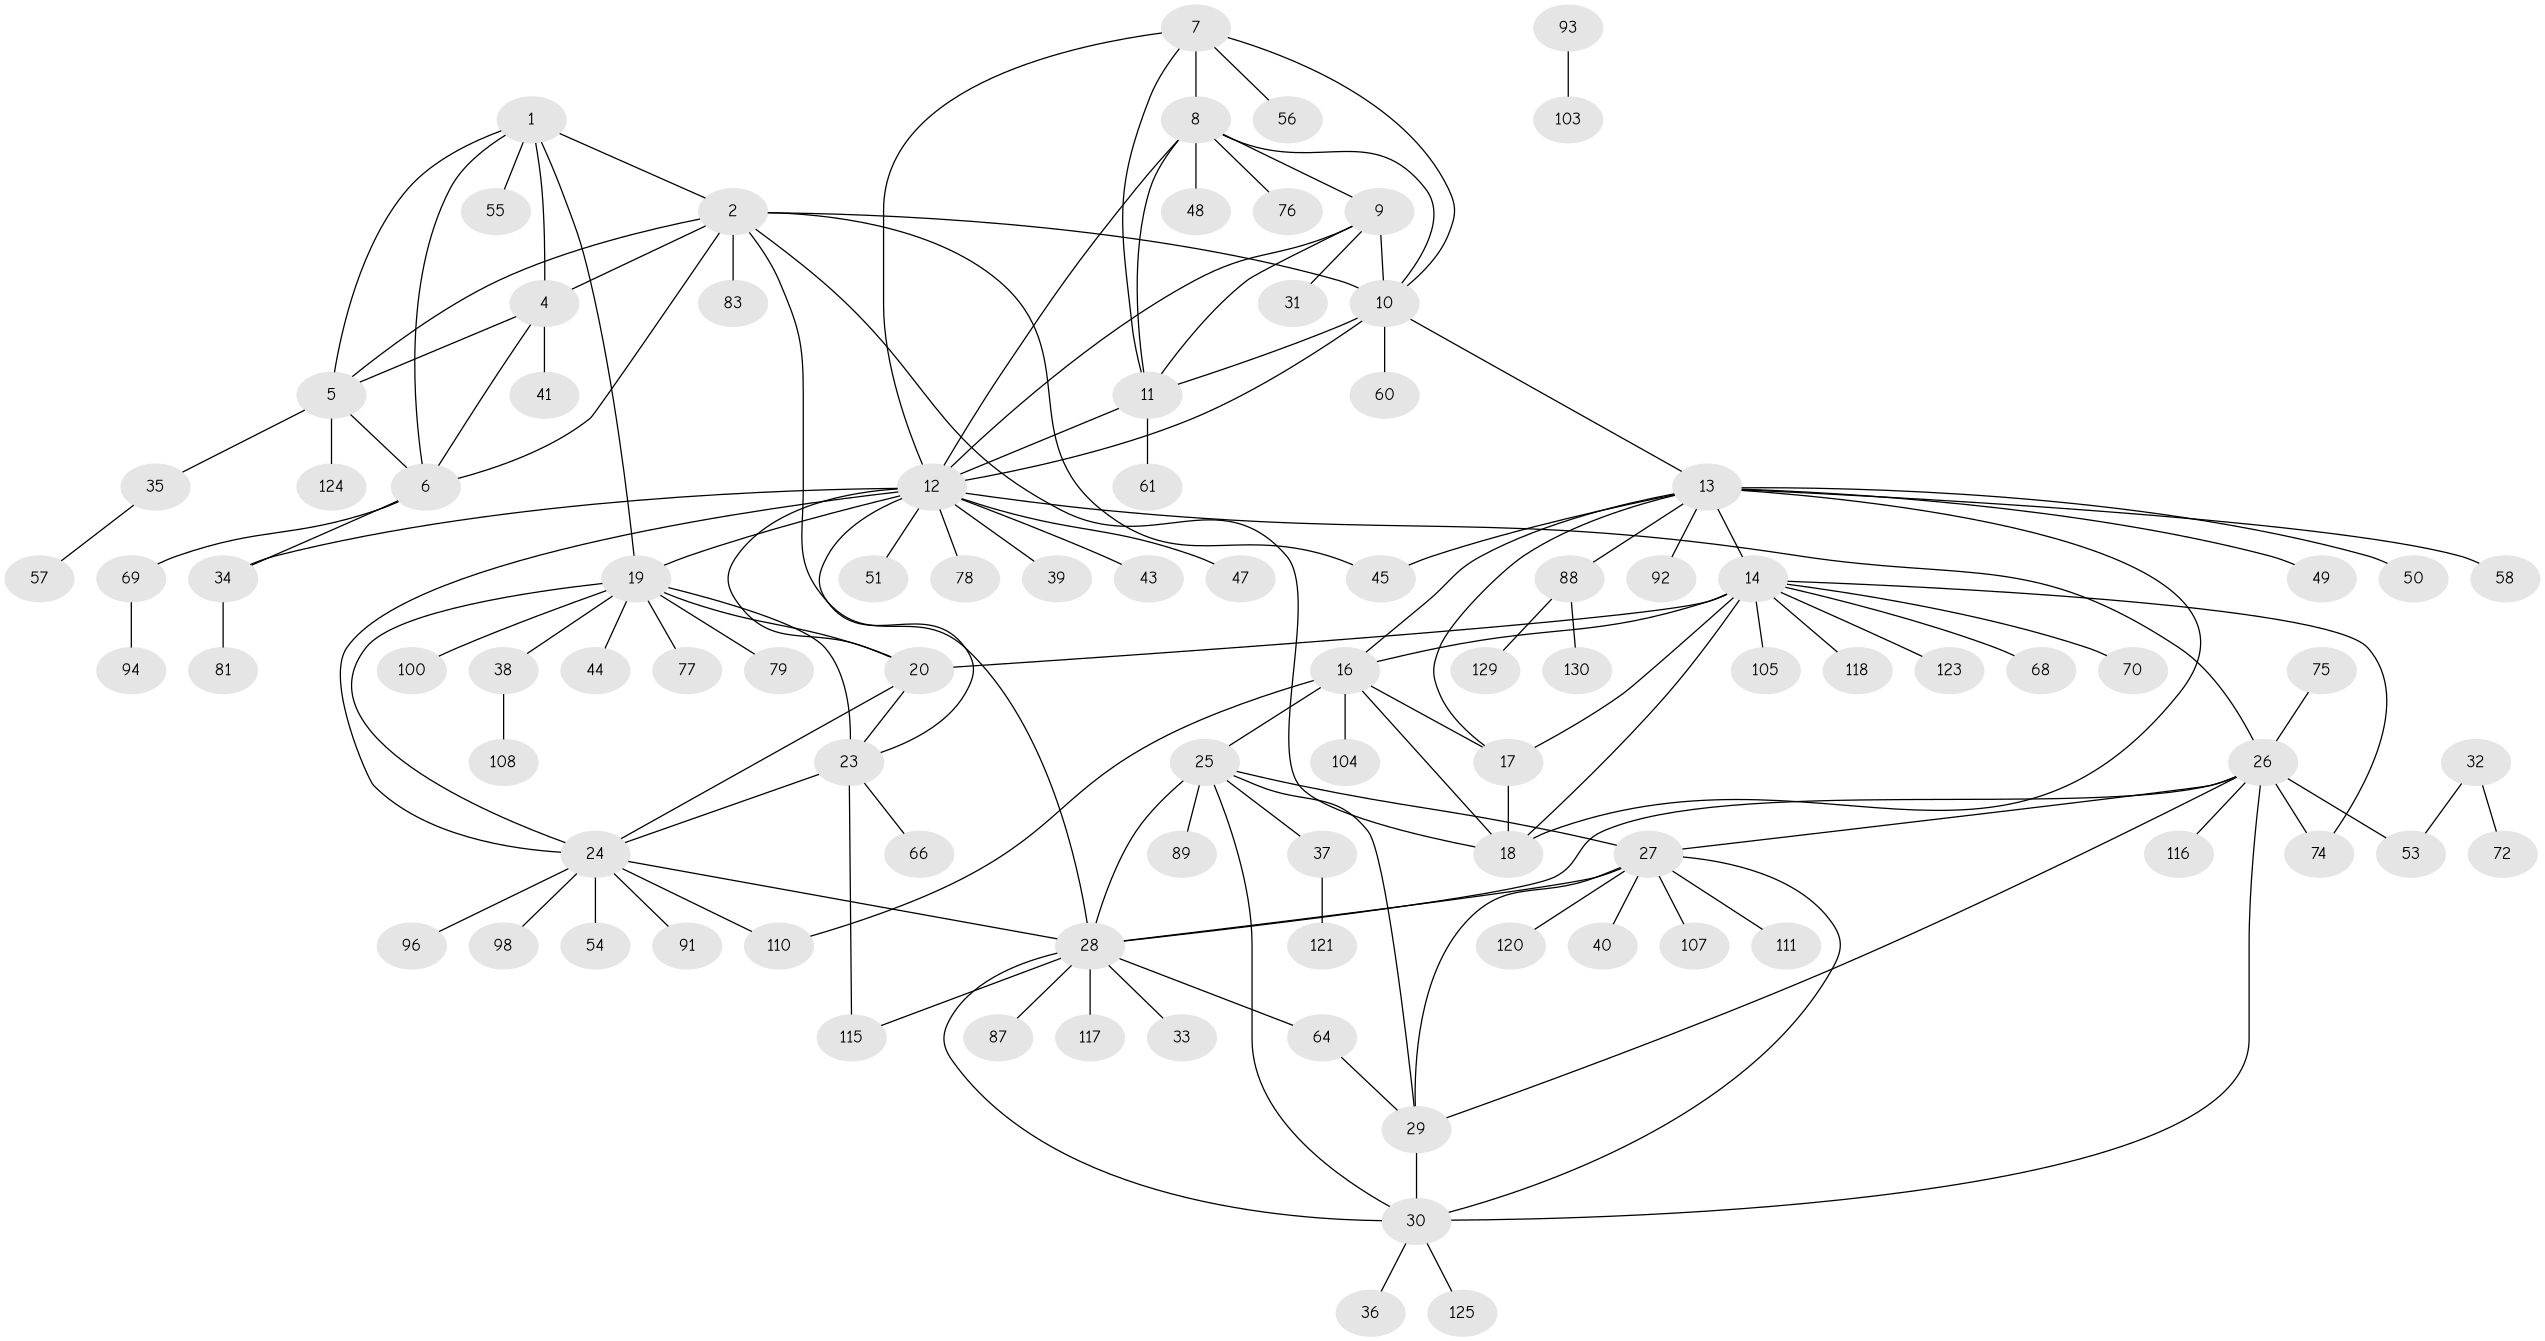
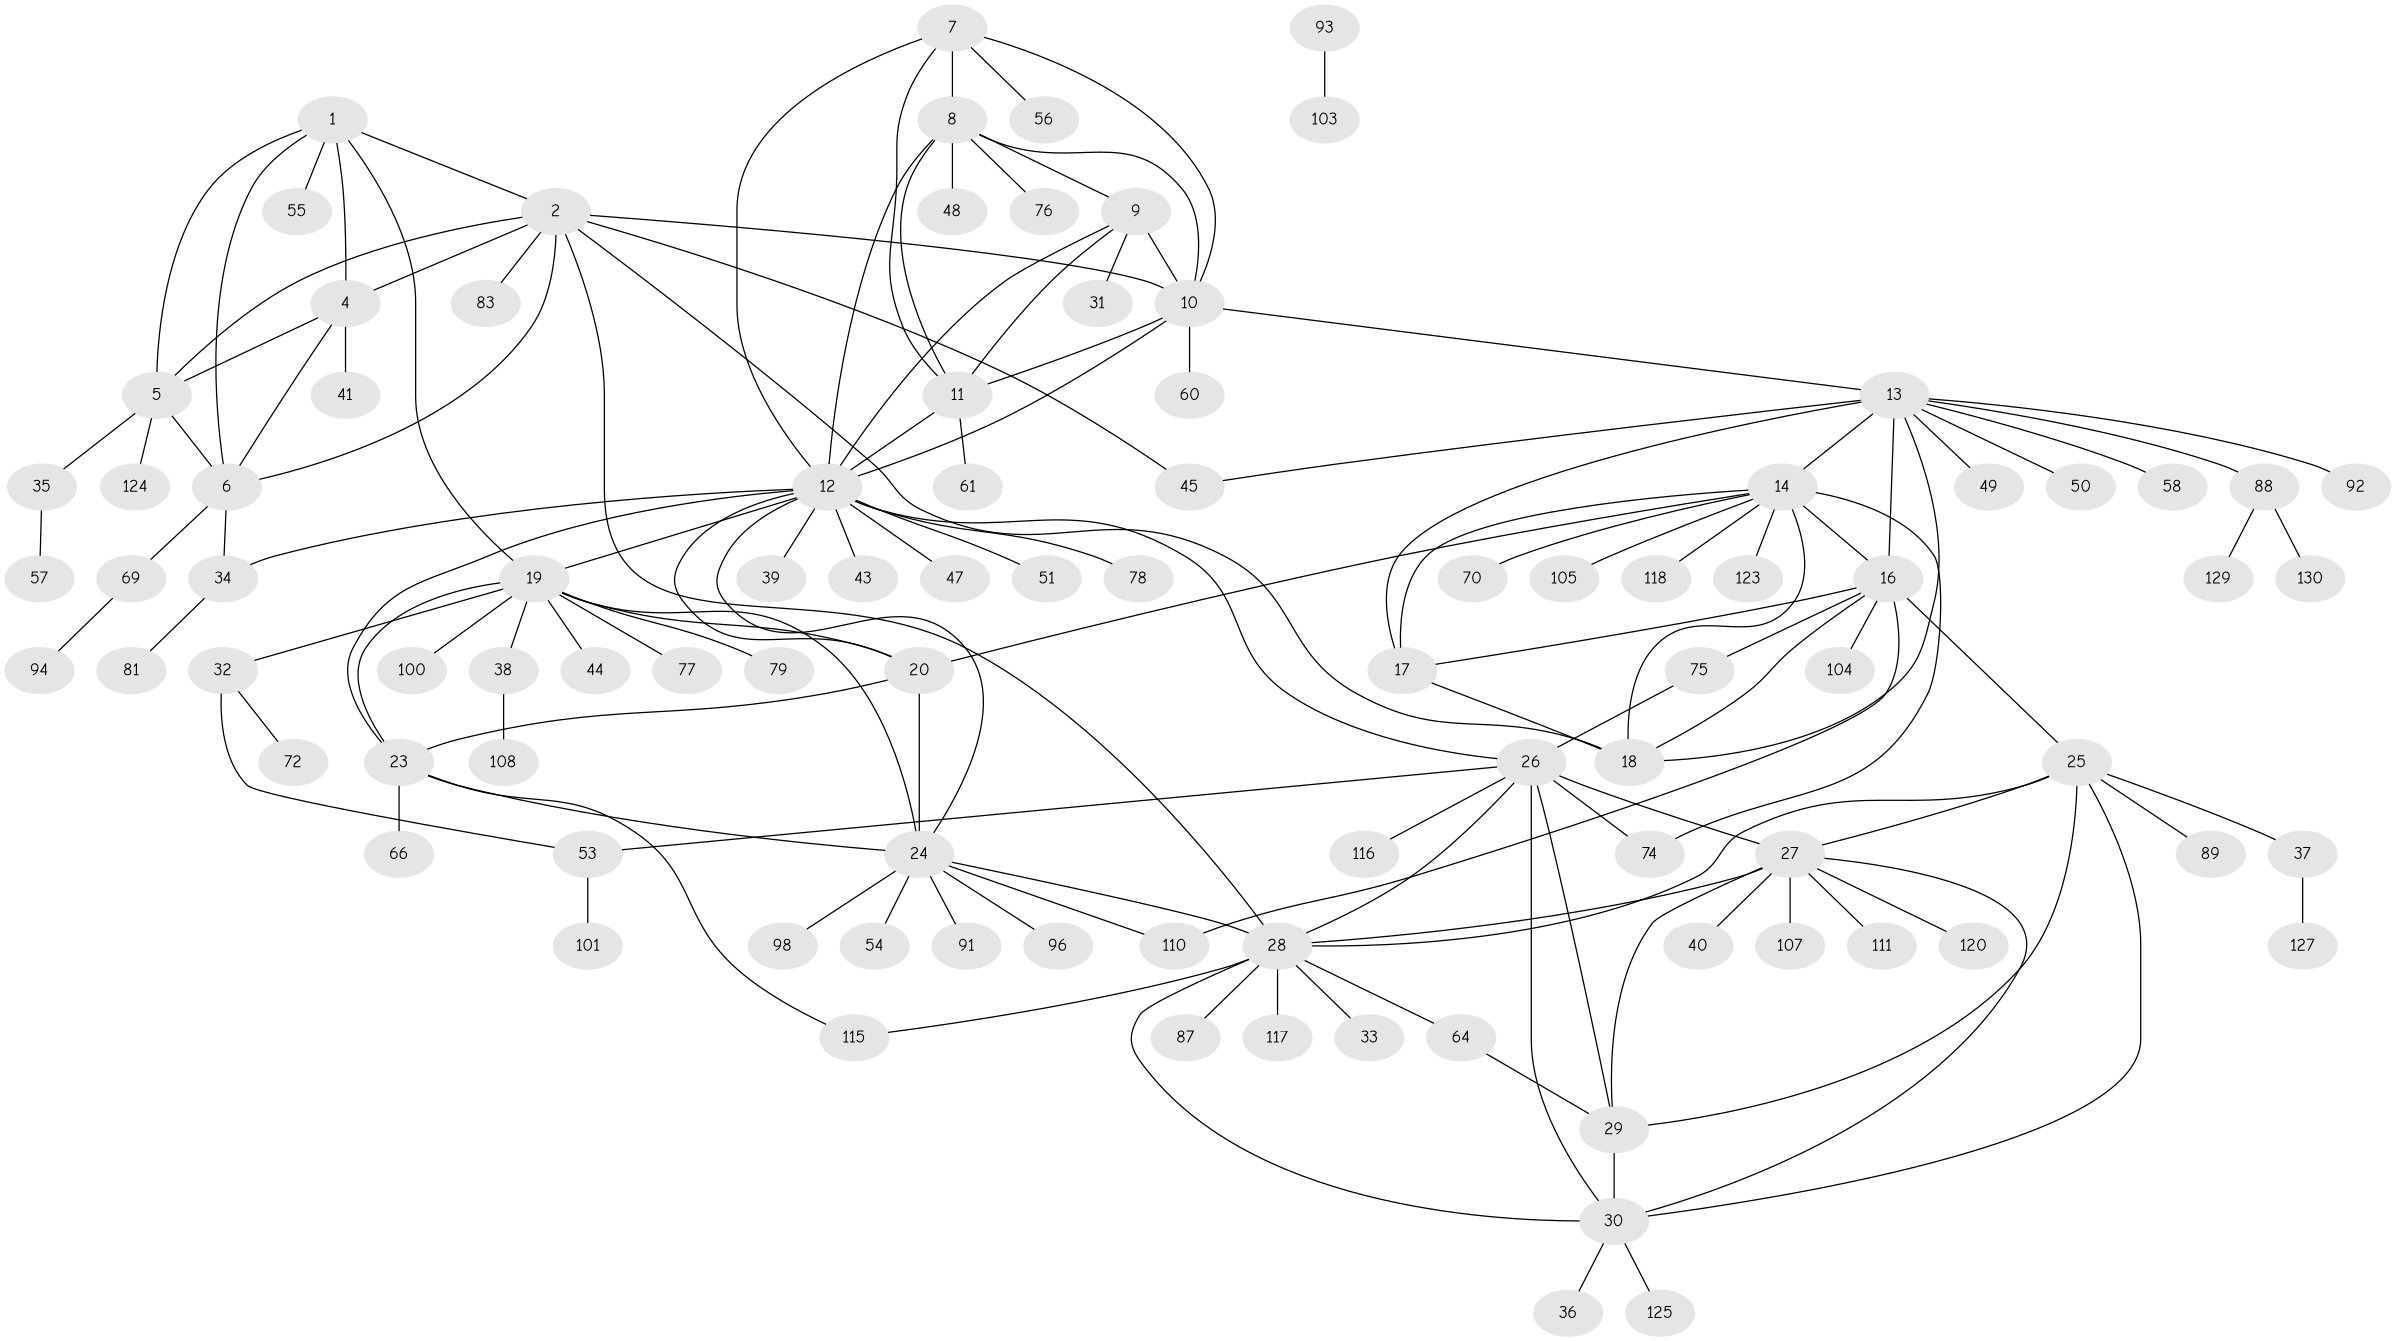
edge "16" -- "75": added
edge "19" -- "32": added
node "68": removed
node "101": added
node "121": label "121" -> "127"
